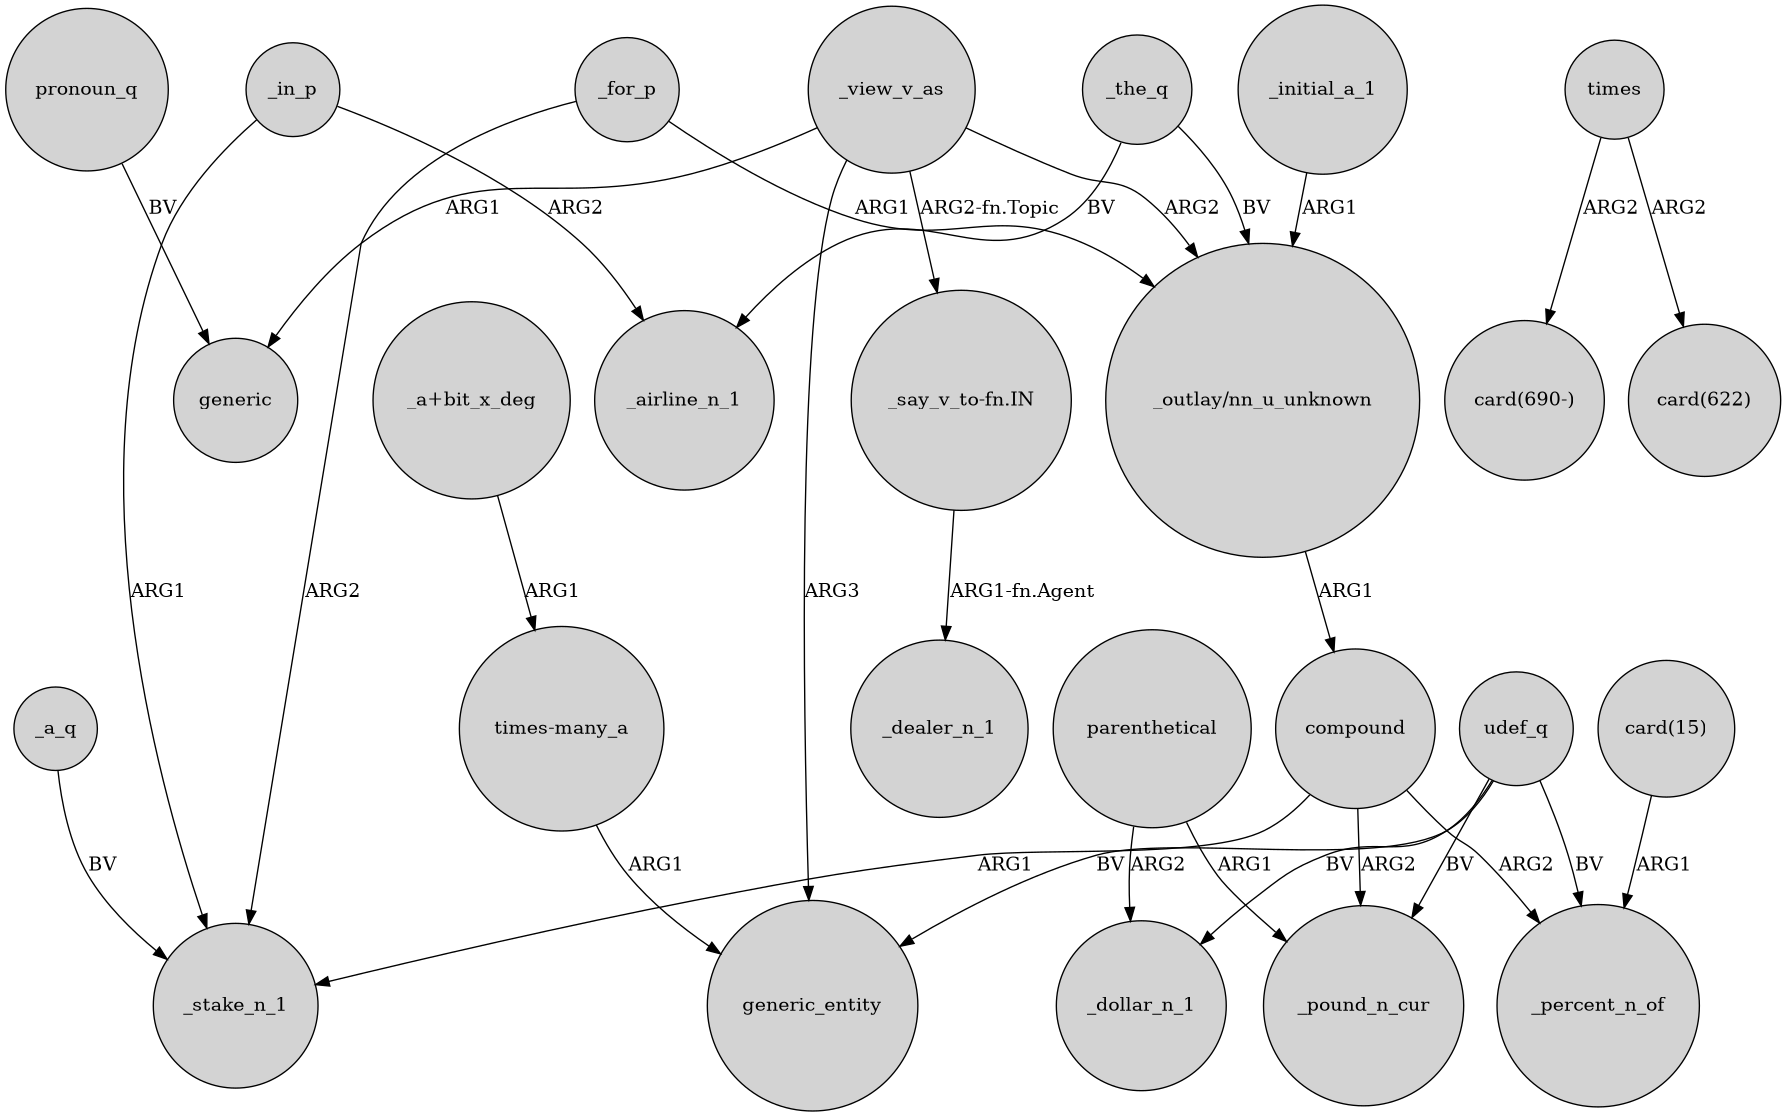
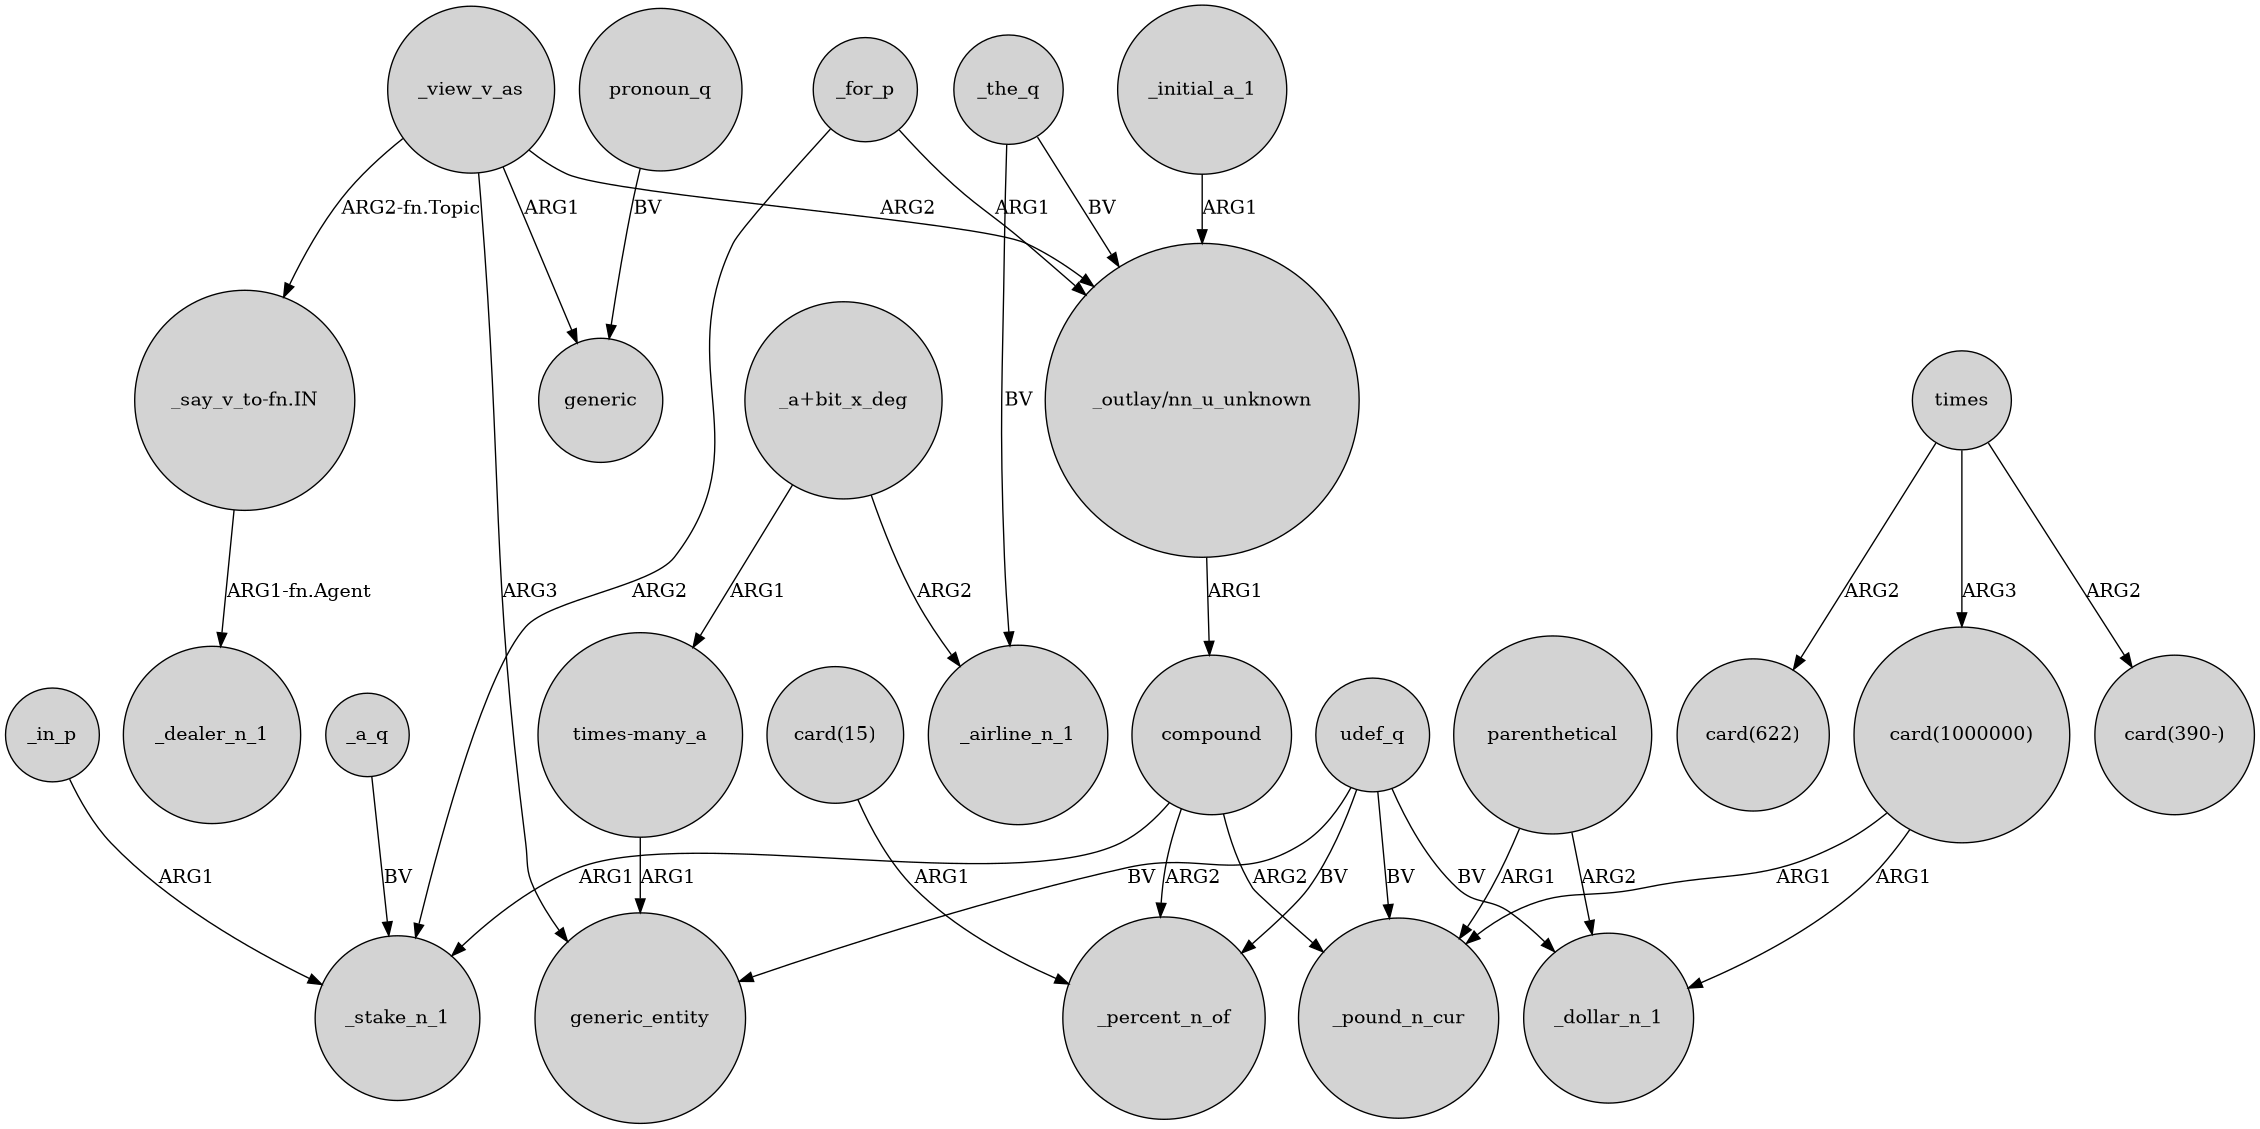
edge "_in_p" -> "_airline_n_1": now "_a+bit_x_deg" -> "_airline_n_1"
node "card(690-)": label "card(690-)" -> "card(390-)"
node "card(1000000)": added
